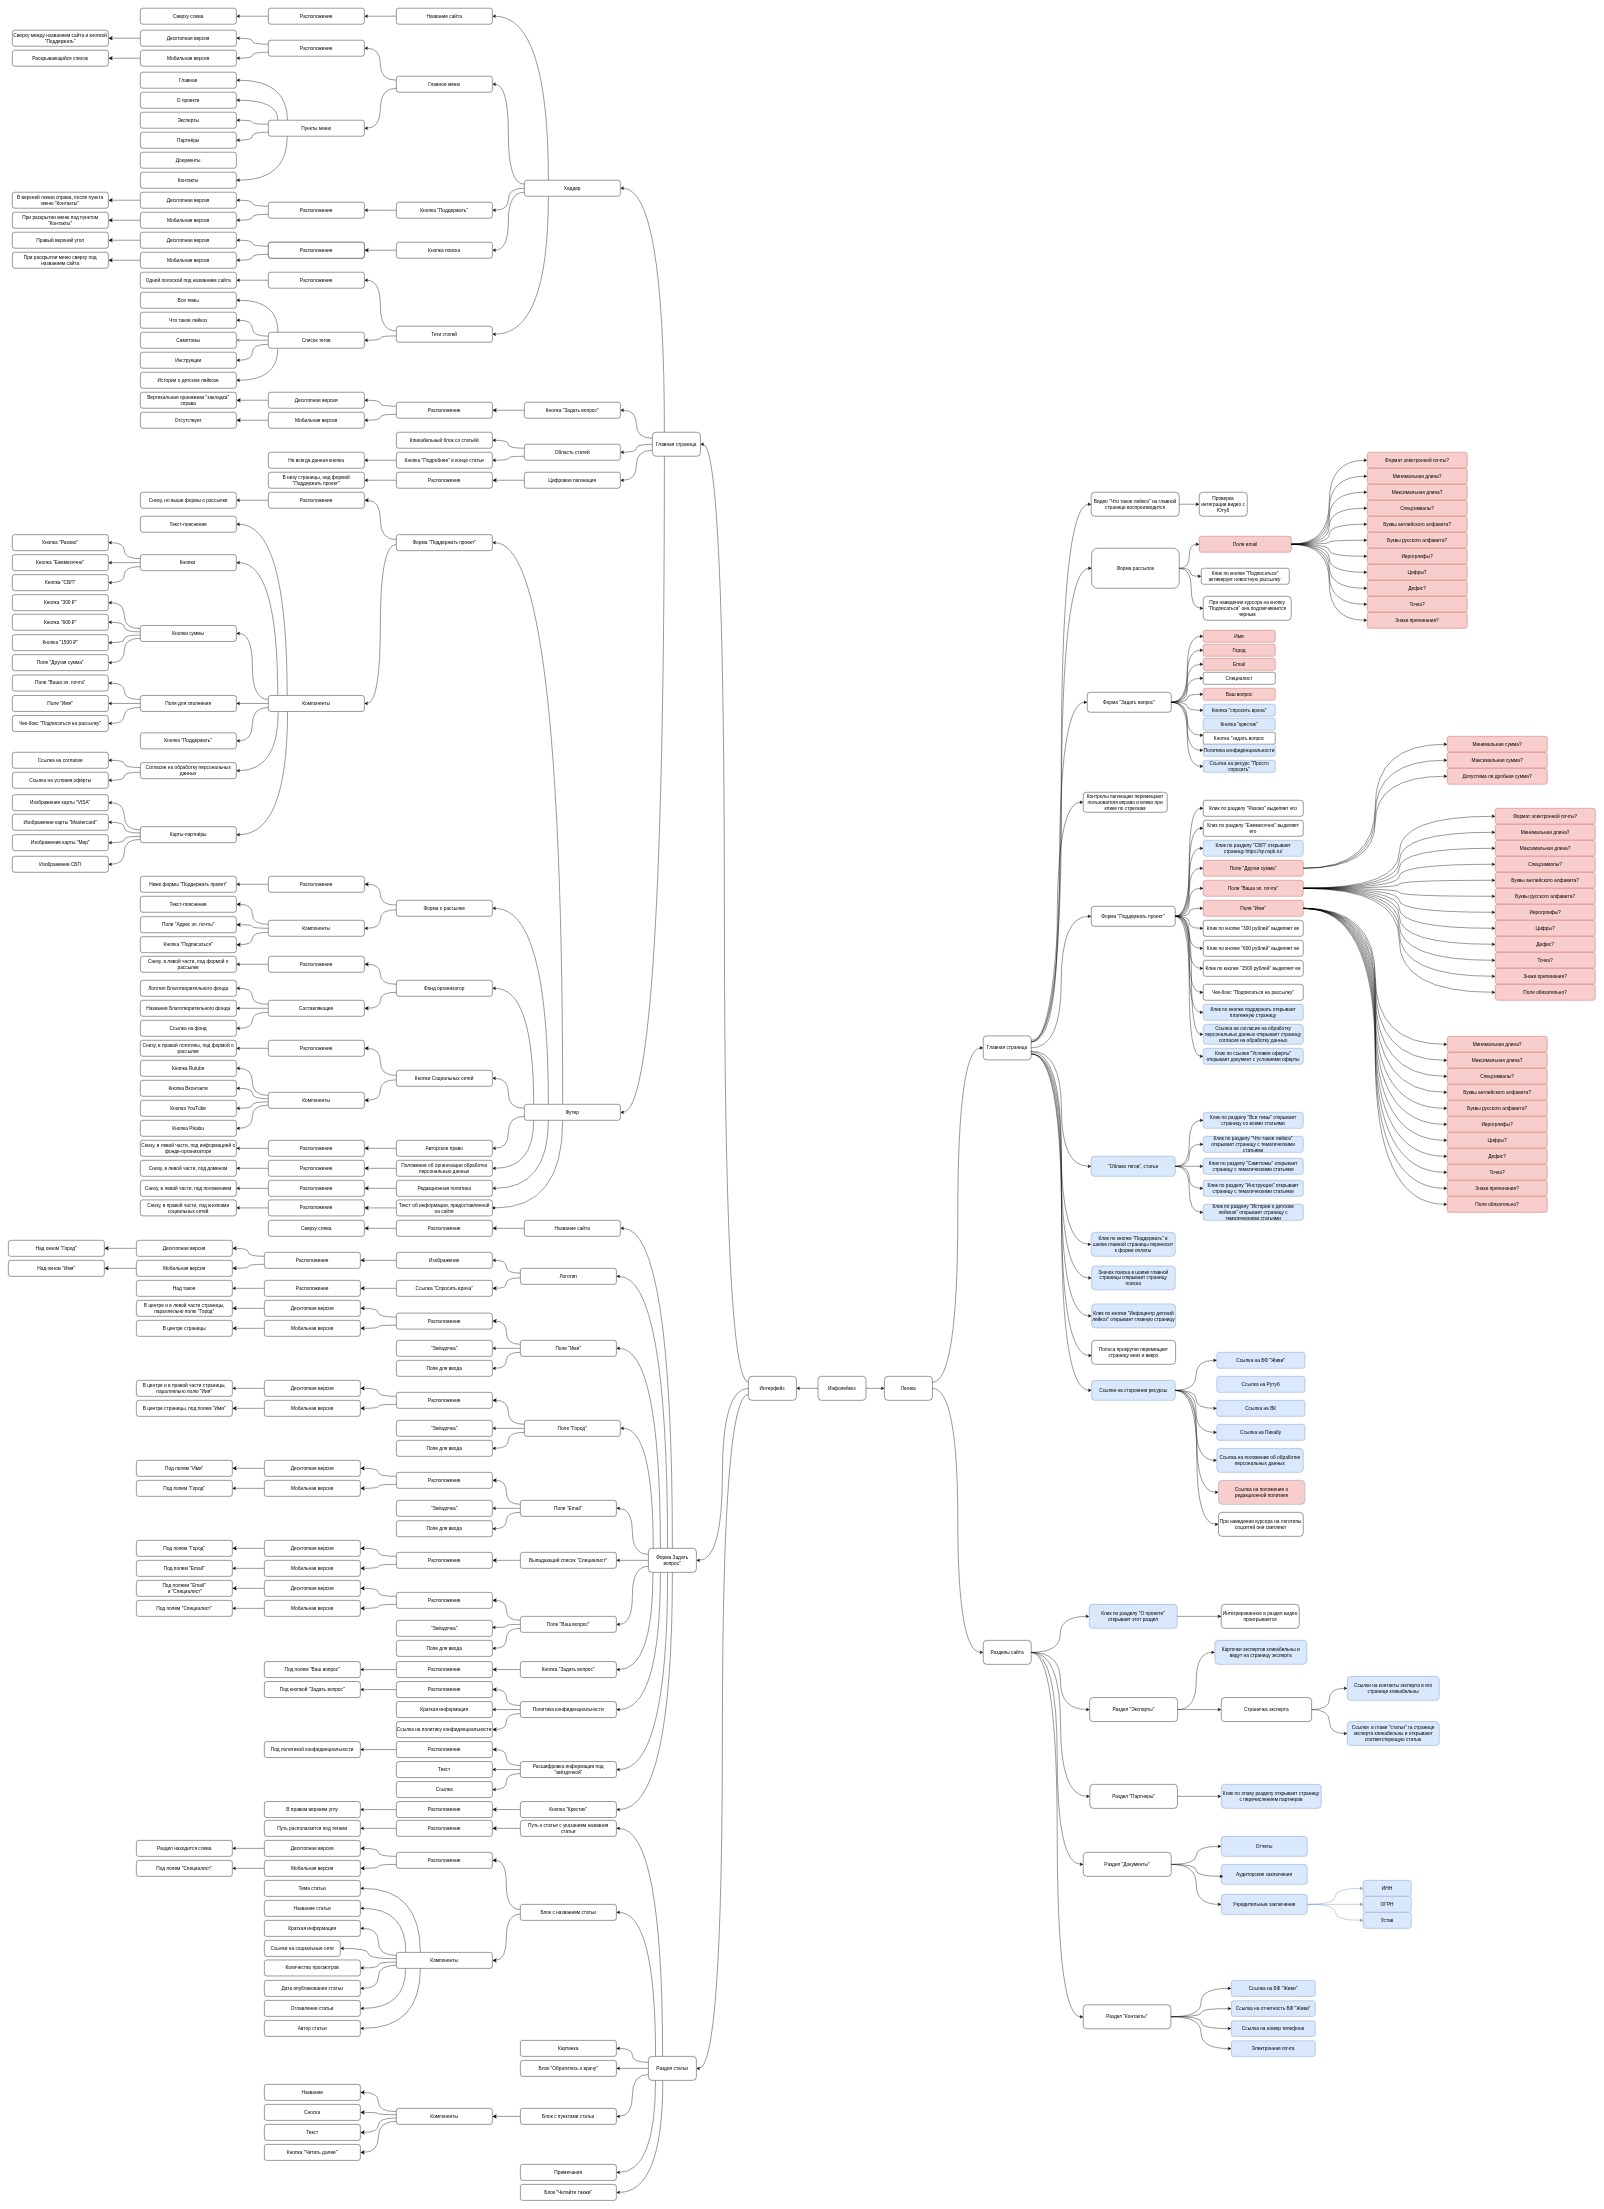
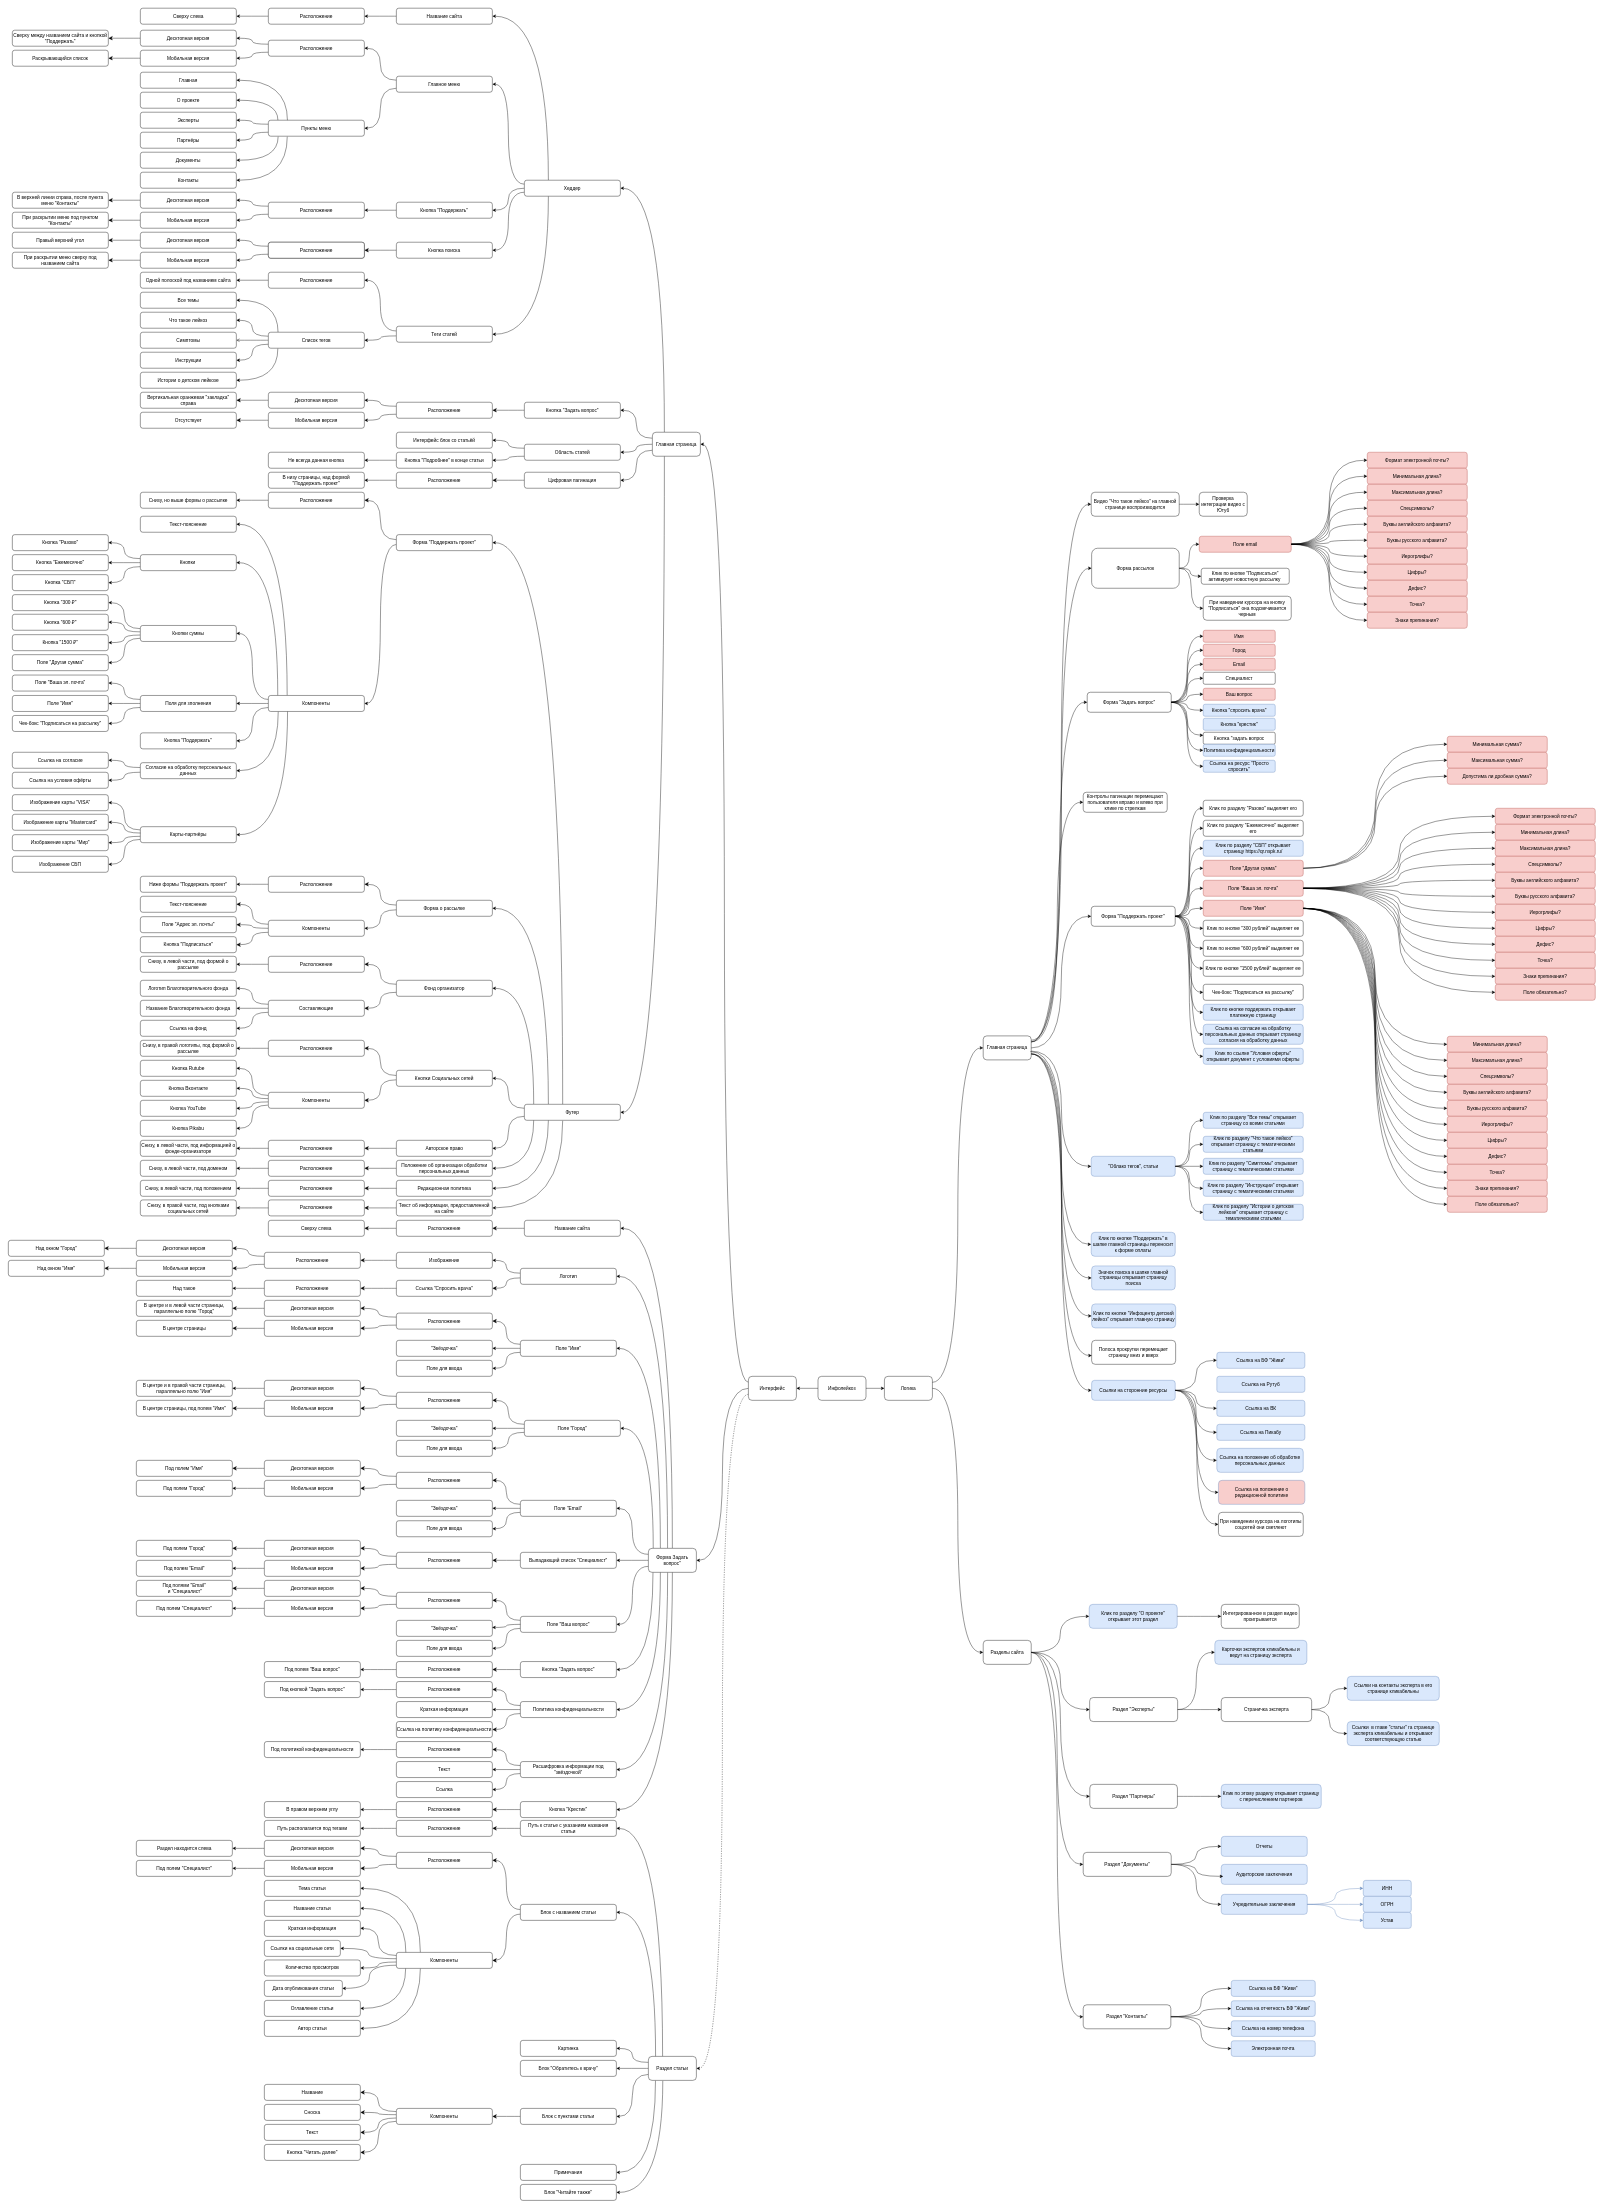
edge "Пункты меню" -> "Документы": added
node "Кликабельный блок со статьёй": label "Кликабельный блок со статьёй" -> "Интерфейс блок со статьёй"
edge "Футер" -> "Текст об информации, предоставленной на сайте": arrowhead diamond -> classic
edge "Интерфейс" -> "Раздел статьи": style solid -> dashed
node "Дата опубликования статьи": size 96x16 -> 78x16
